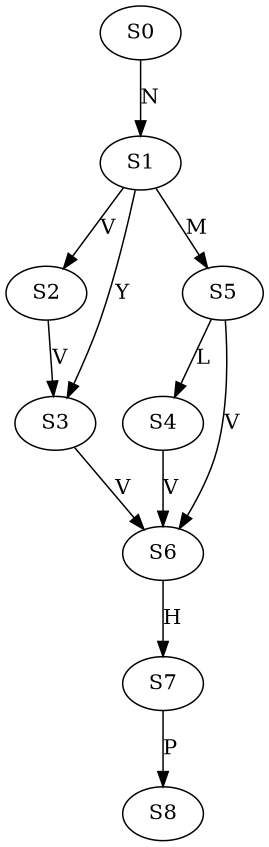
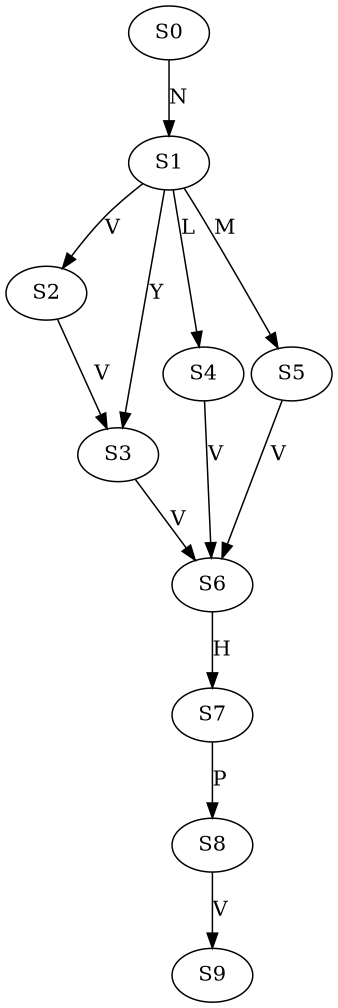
edge "S5" -> "S4": now "S1" -> "S4"
node "S9": added
